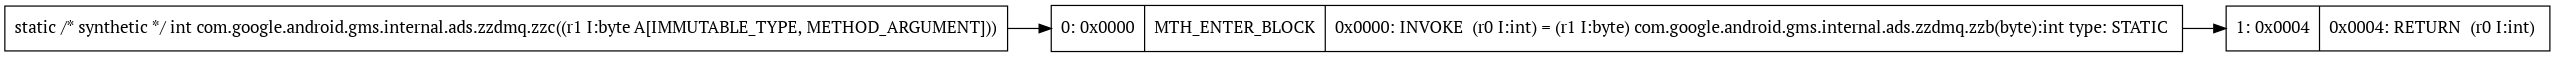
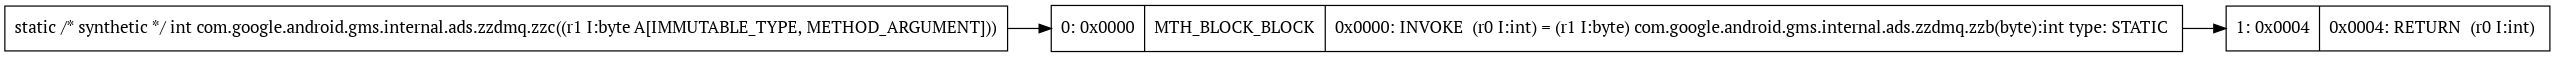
node "0: 0x0000": text "MTH_ENTER_BLOCK" -> "MTH_BLOCK_BLOCK"
